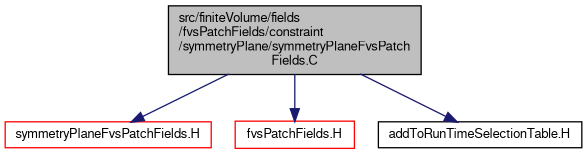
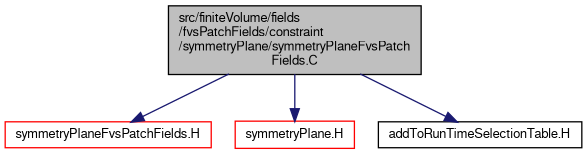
node "fvsPatchFields.H": label "fvsPatchFields.H" -> "symmetryPlane.H"
